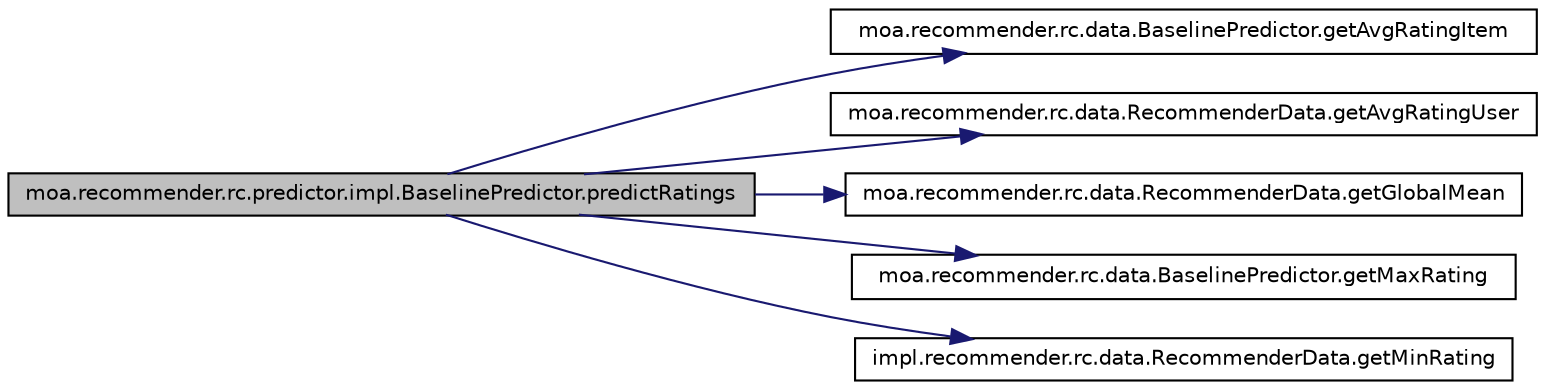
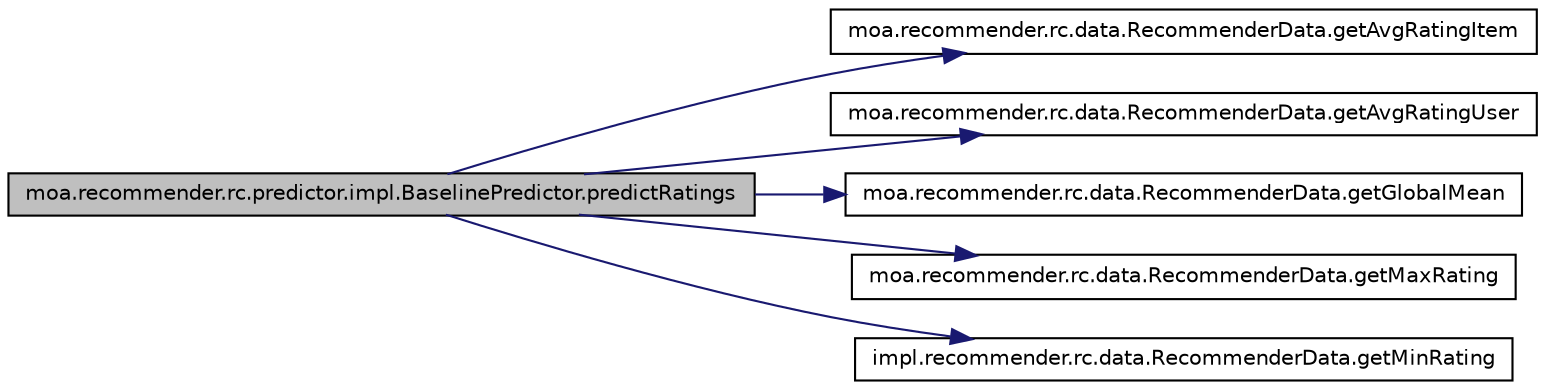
node "moa.recommender.rc.data.BaselinePredictor.getAvgRatingItem": label "moa.recommender.rc.data.BaselinePredictor.getAvgRatingItem" -> "moa.recommender.rc.data.RecommenderData.getAvgRatingItem"
node "moa.recommender.rc.data.BaselinePredictor.getMaxRating": label "moa.recommender.rc.data.BaselinePredictor.getMaxRating" -> "moa.recommender.rc.data.RecommenderData.getMaxRating"
